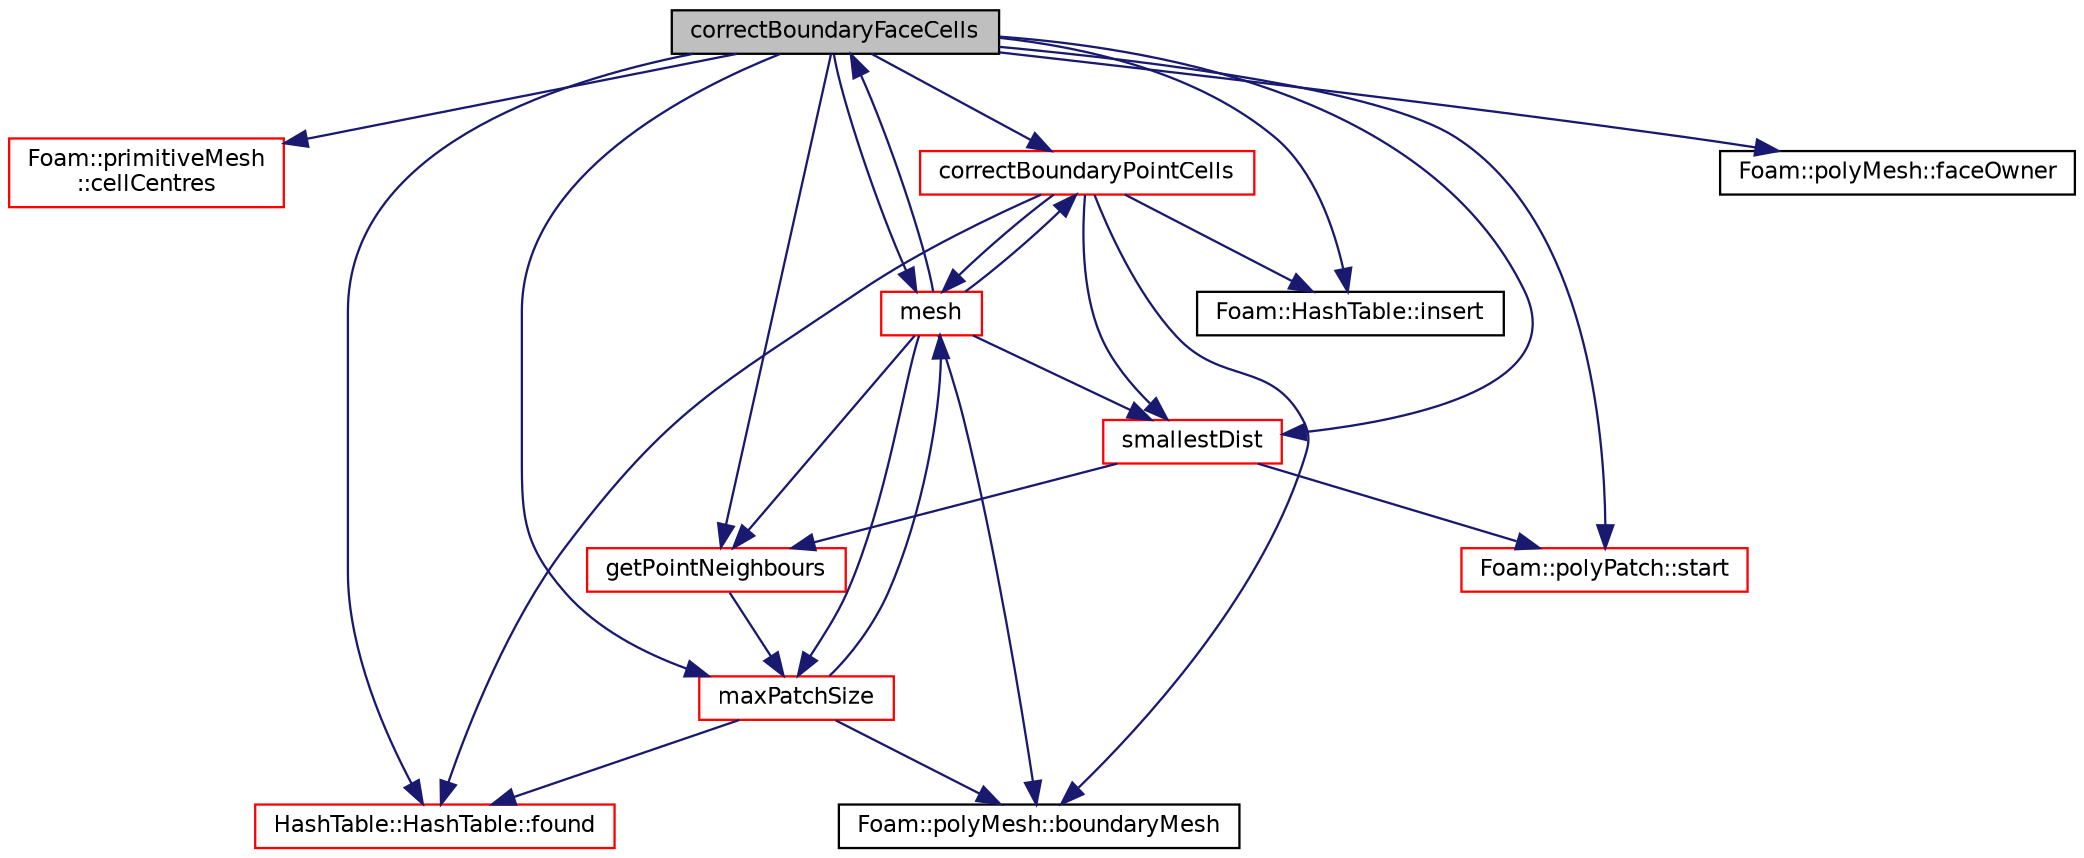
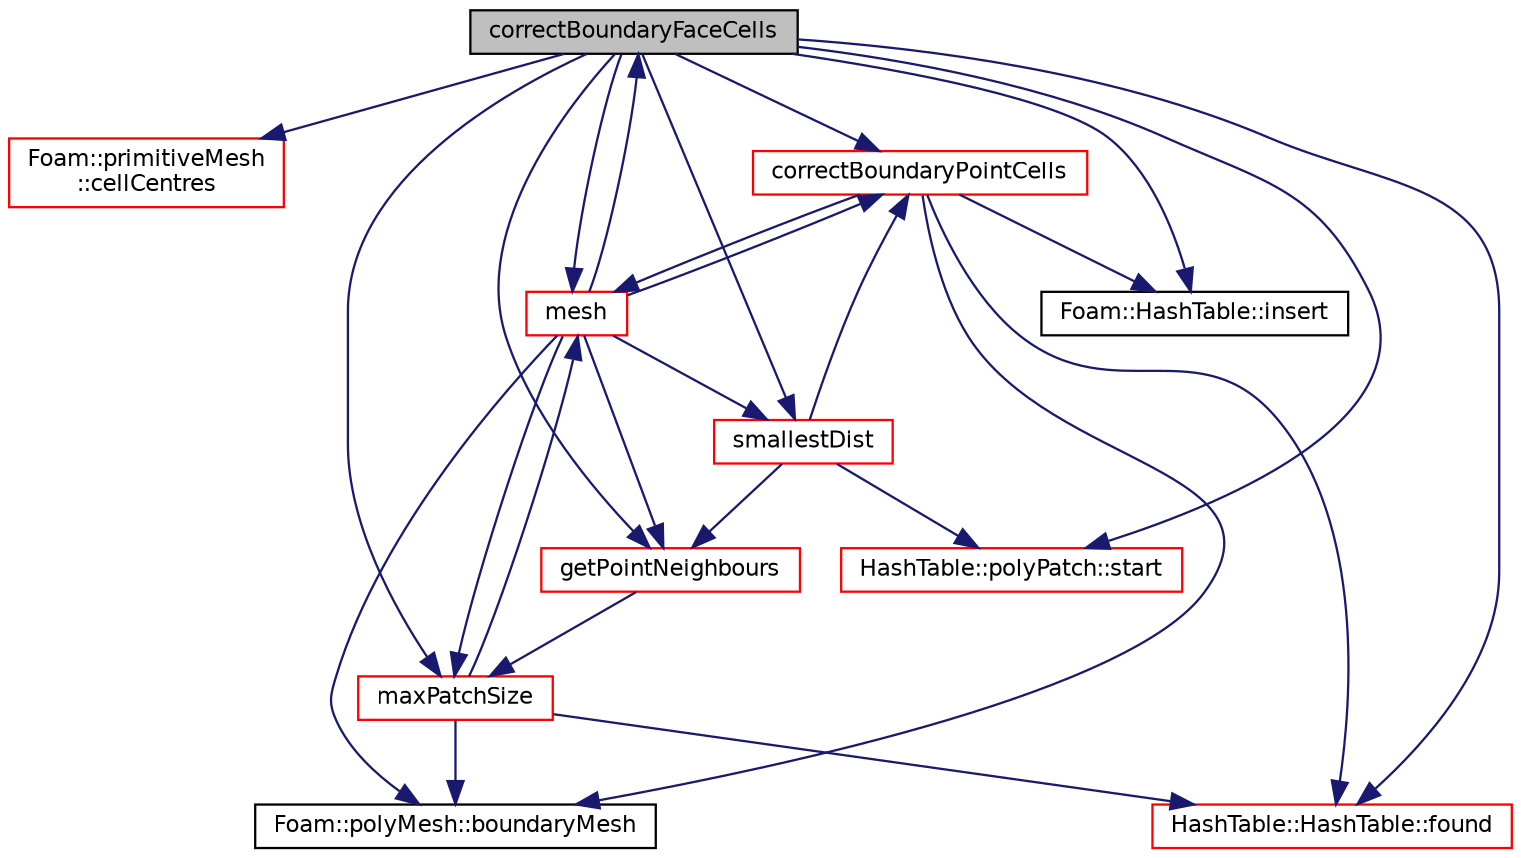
node "Foam::polyMesh::faceOwner": removed
edge "correctBoundaryPointCells" -> "smallestDist": reversed
node "Foam::polyPatch::start": label "Foam::polyPatch::start" -> "HashTable::polyPatch::start"
